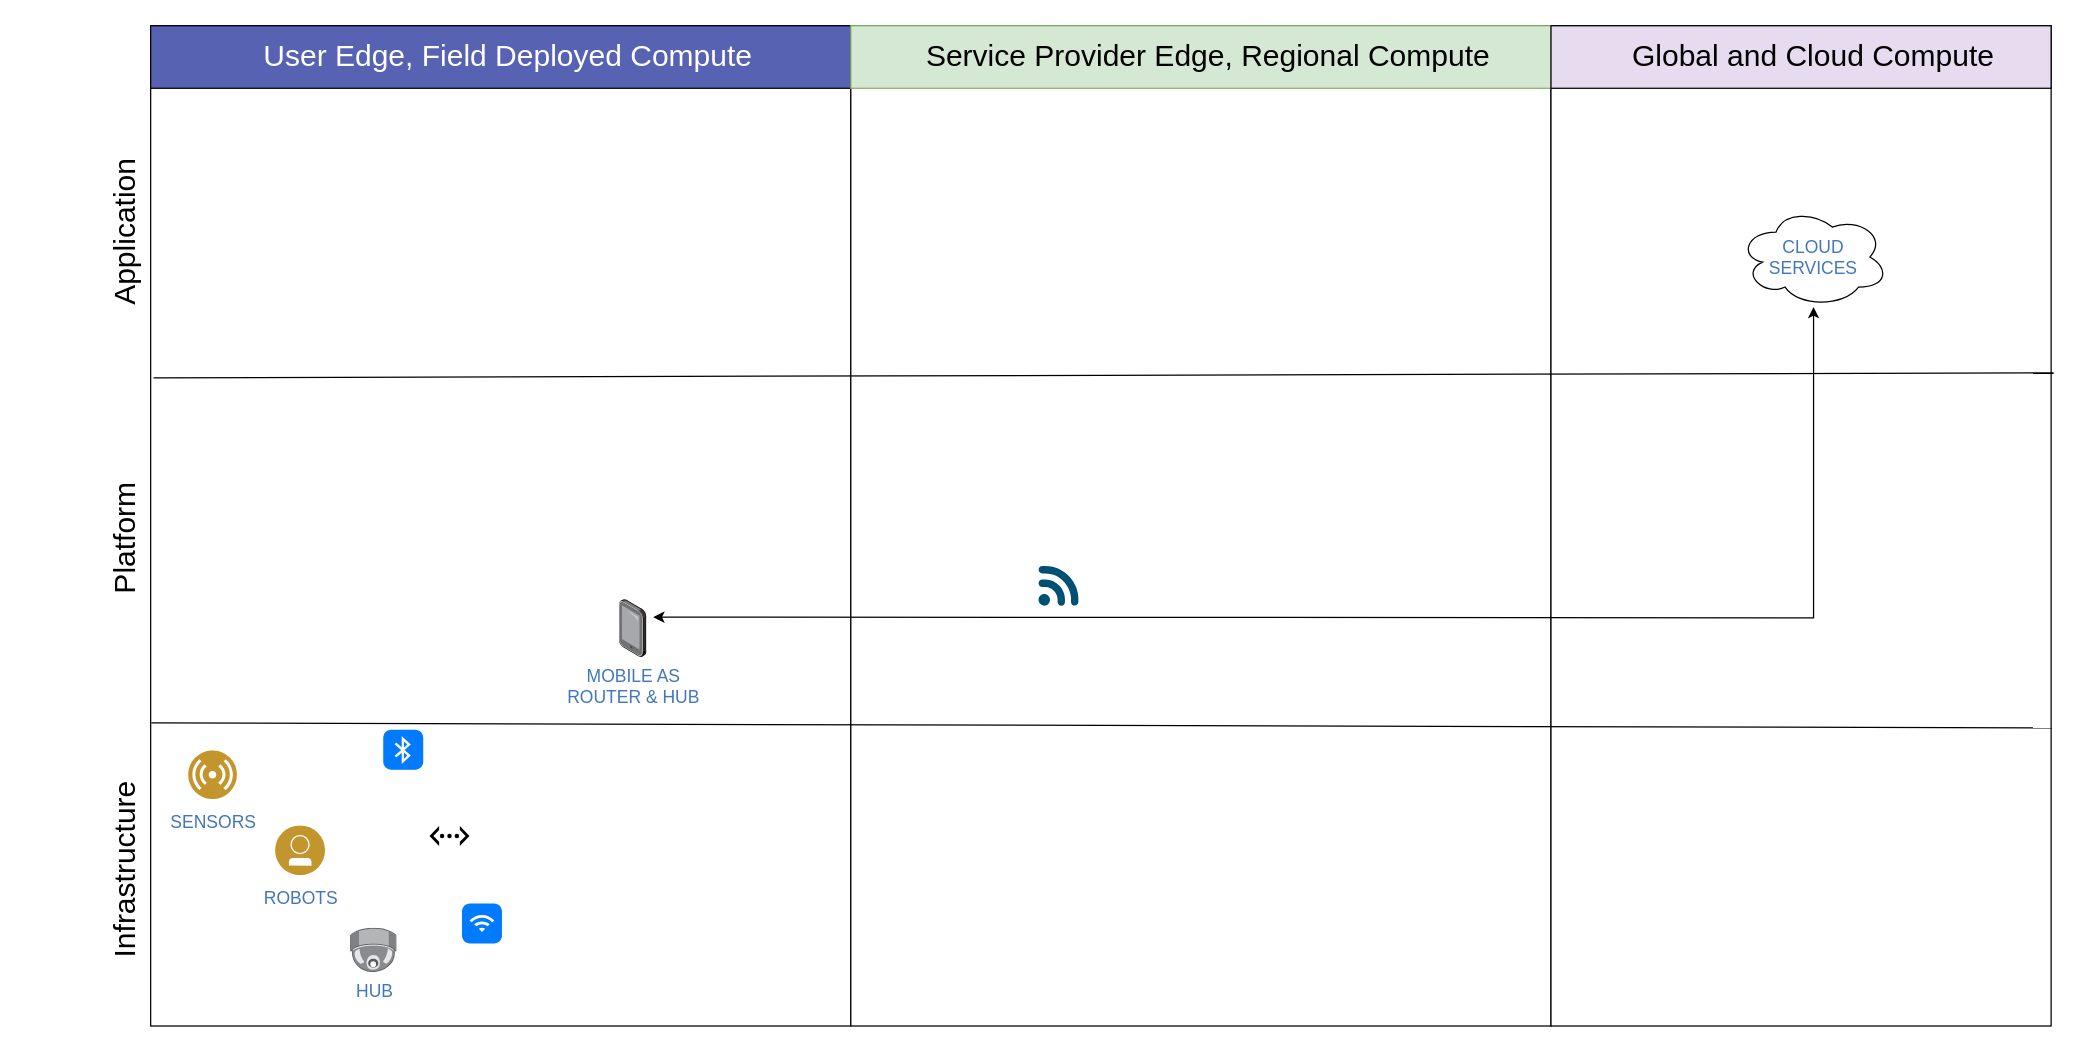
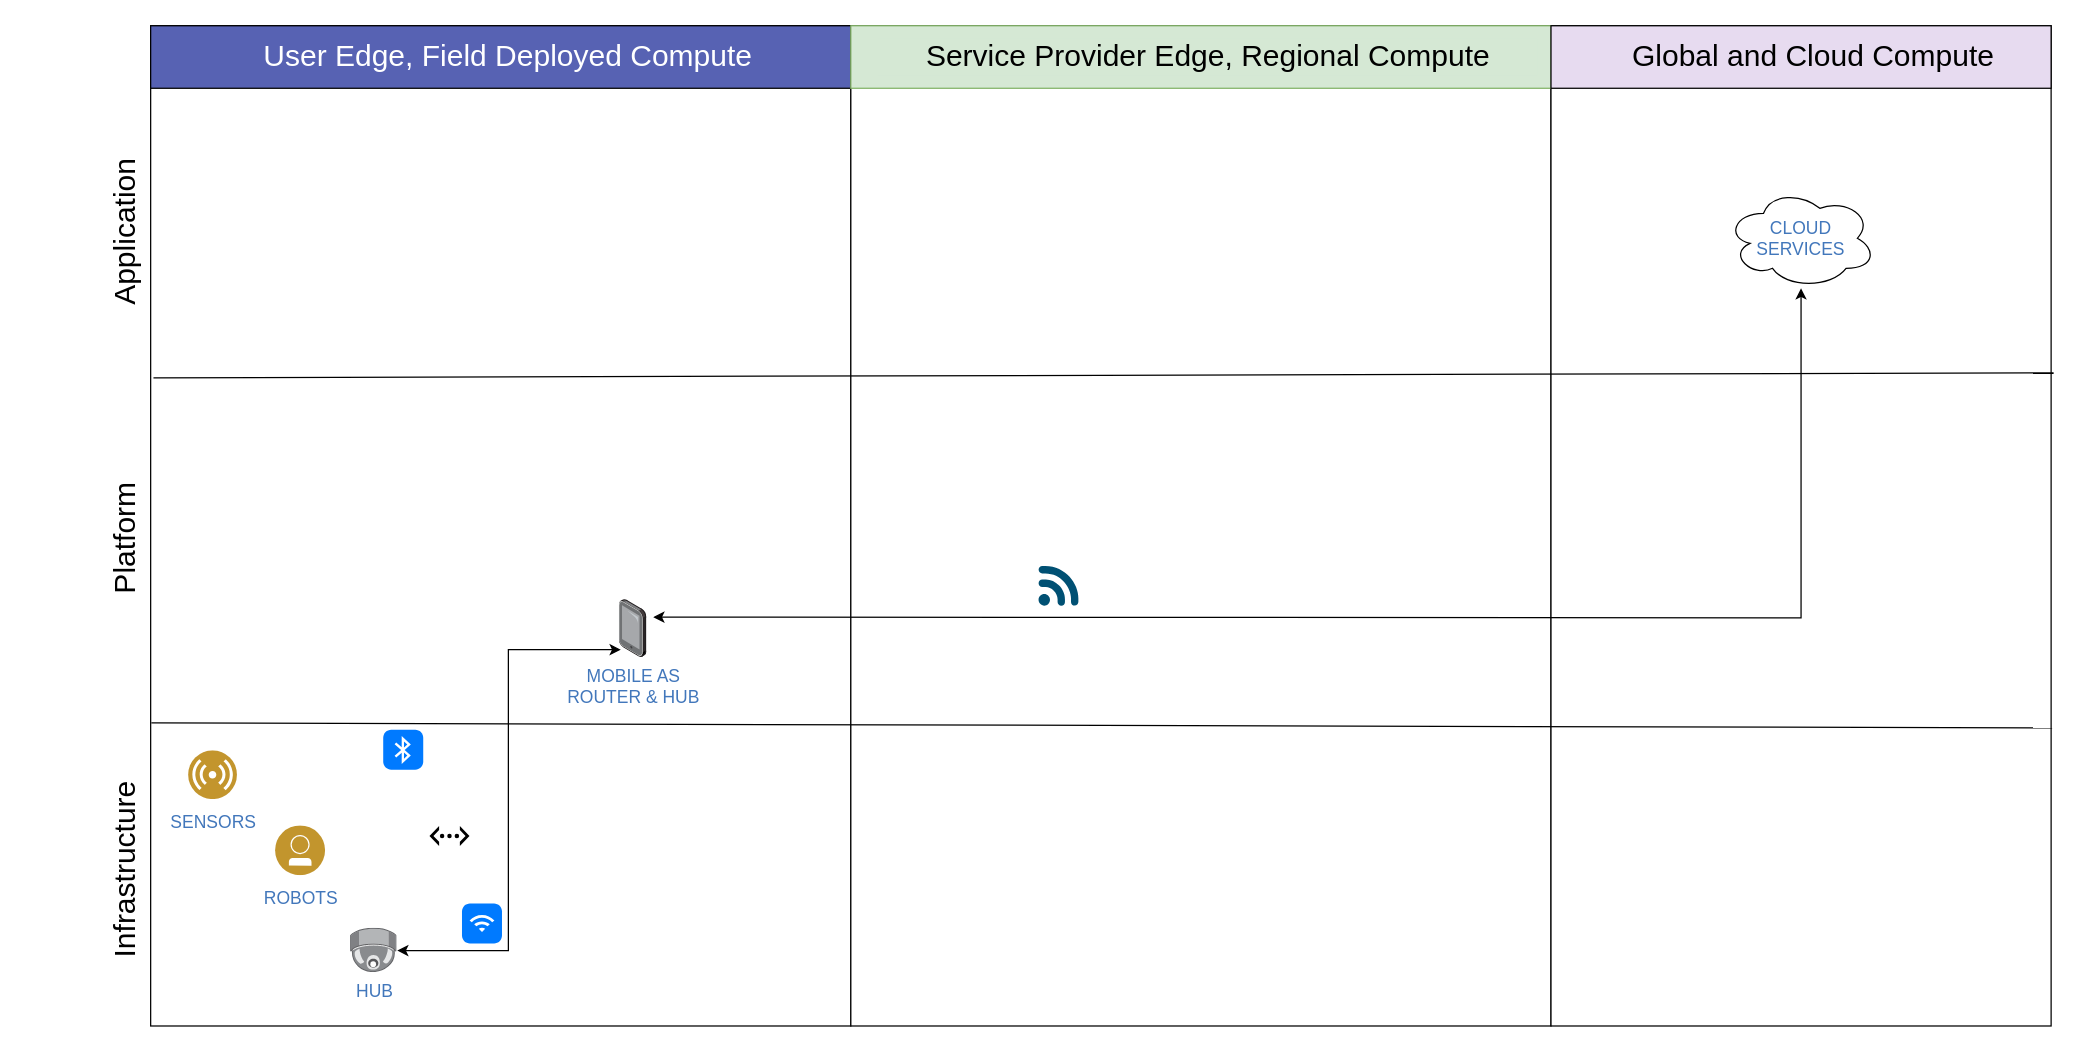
node "CLOUDSERVICES": moved (1813, 257) -> (1801, 238)
edge "MOBILE AS ROUTER & HUB" -- "HUB": added
